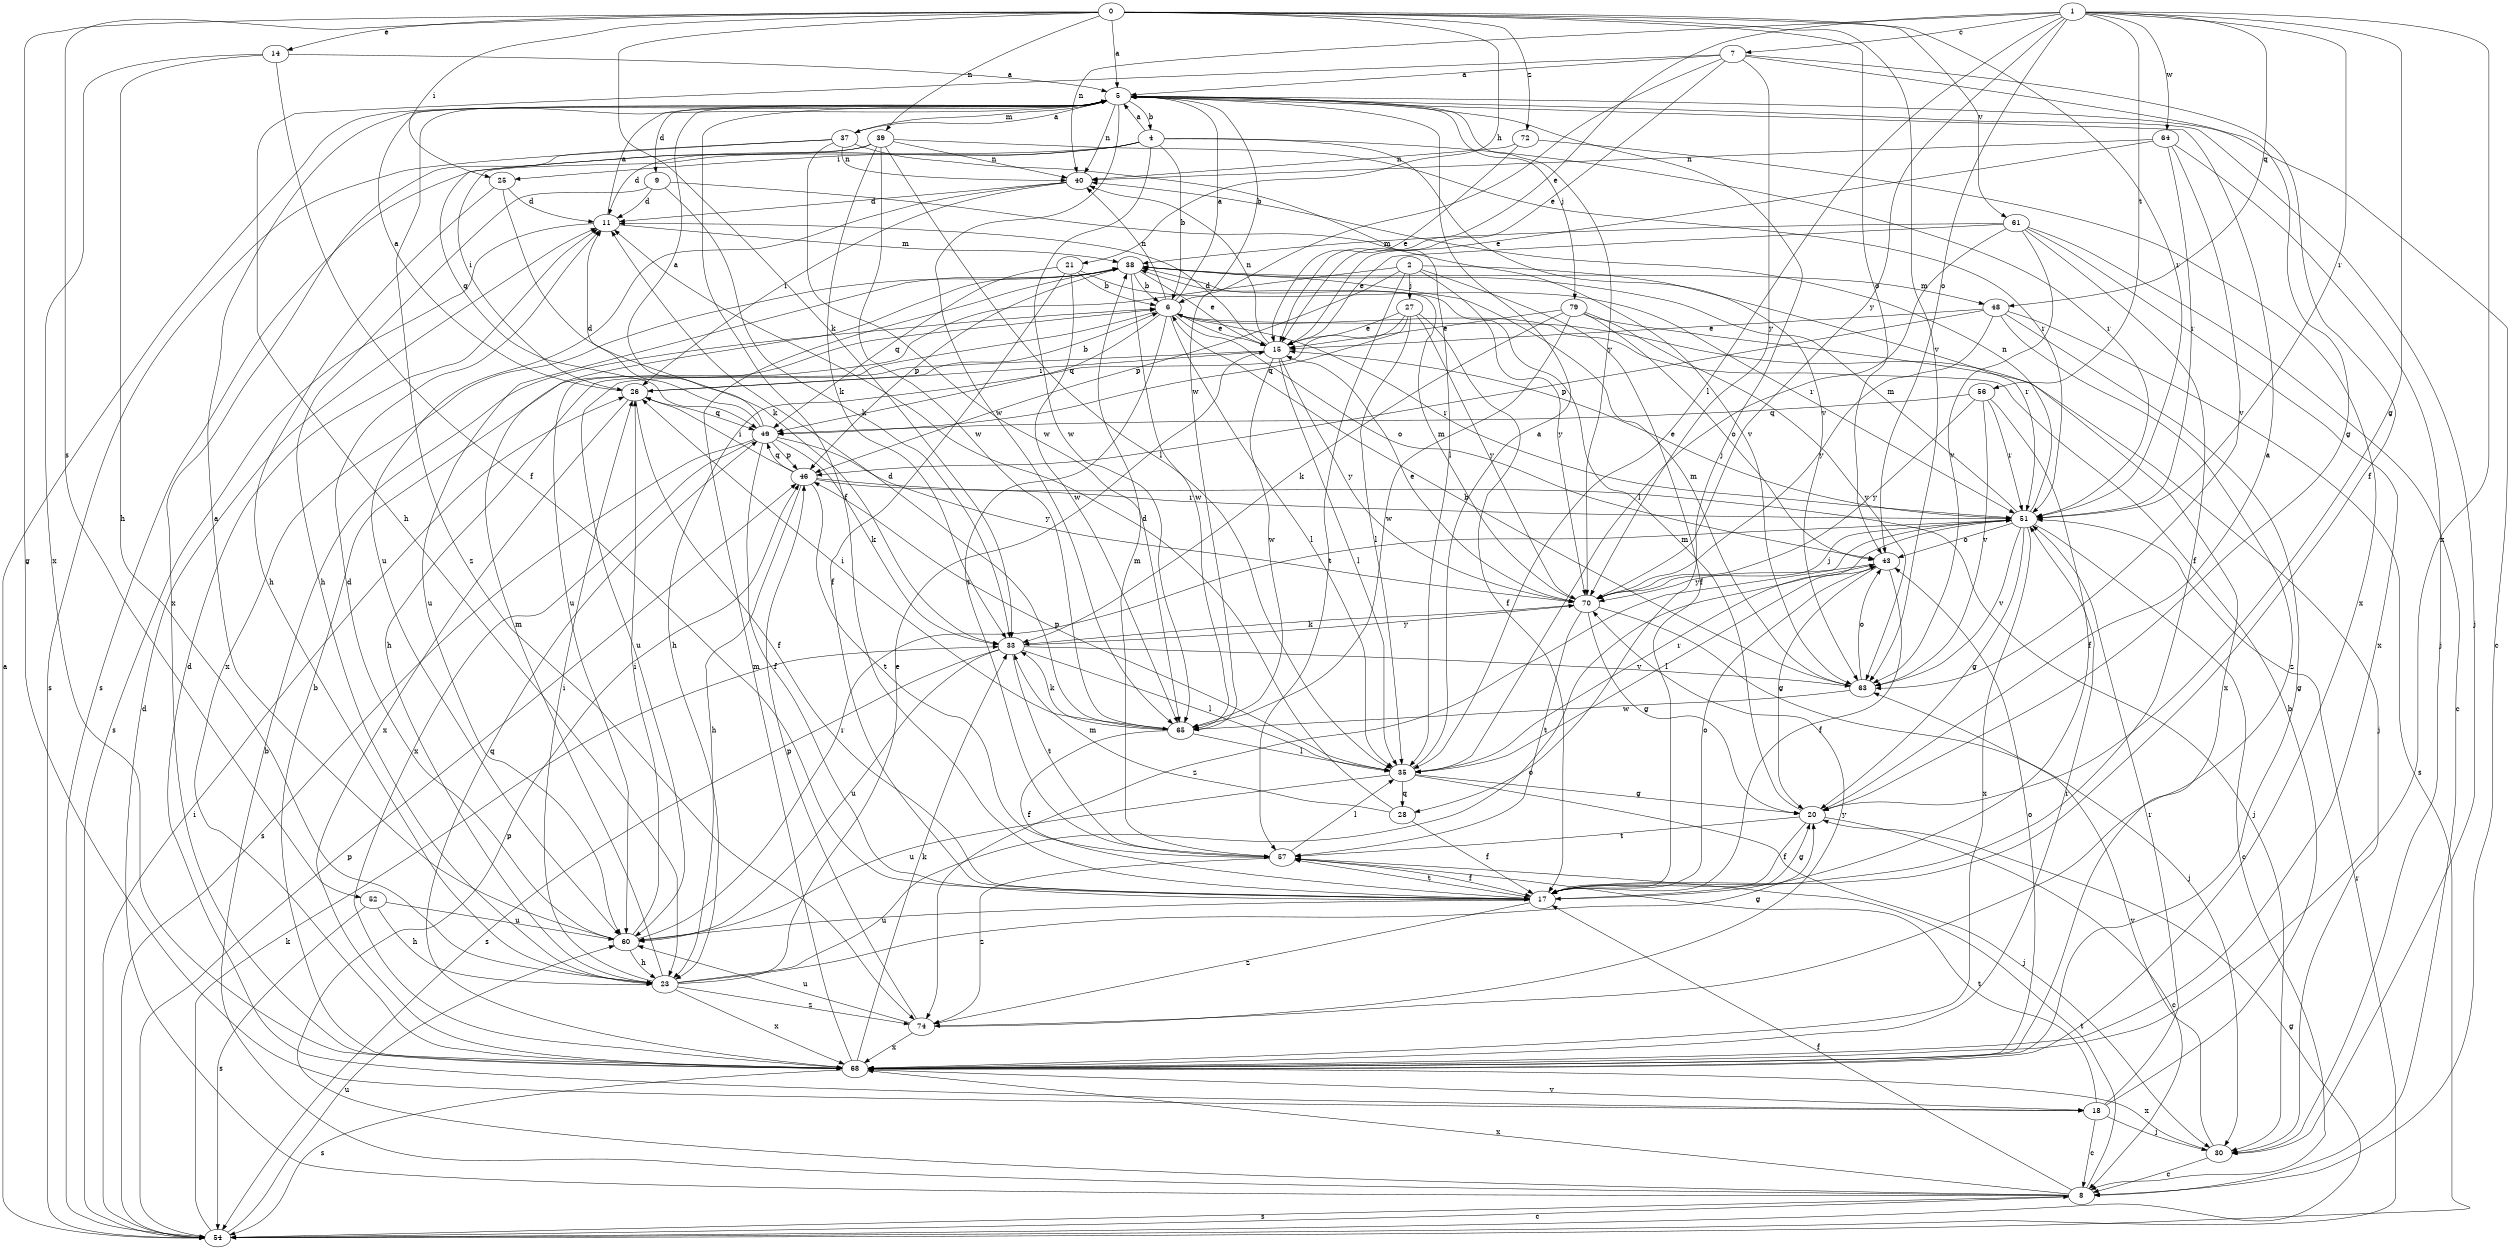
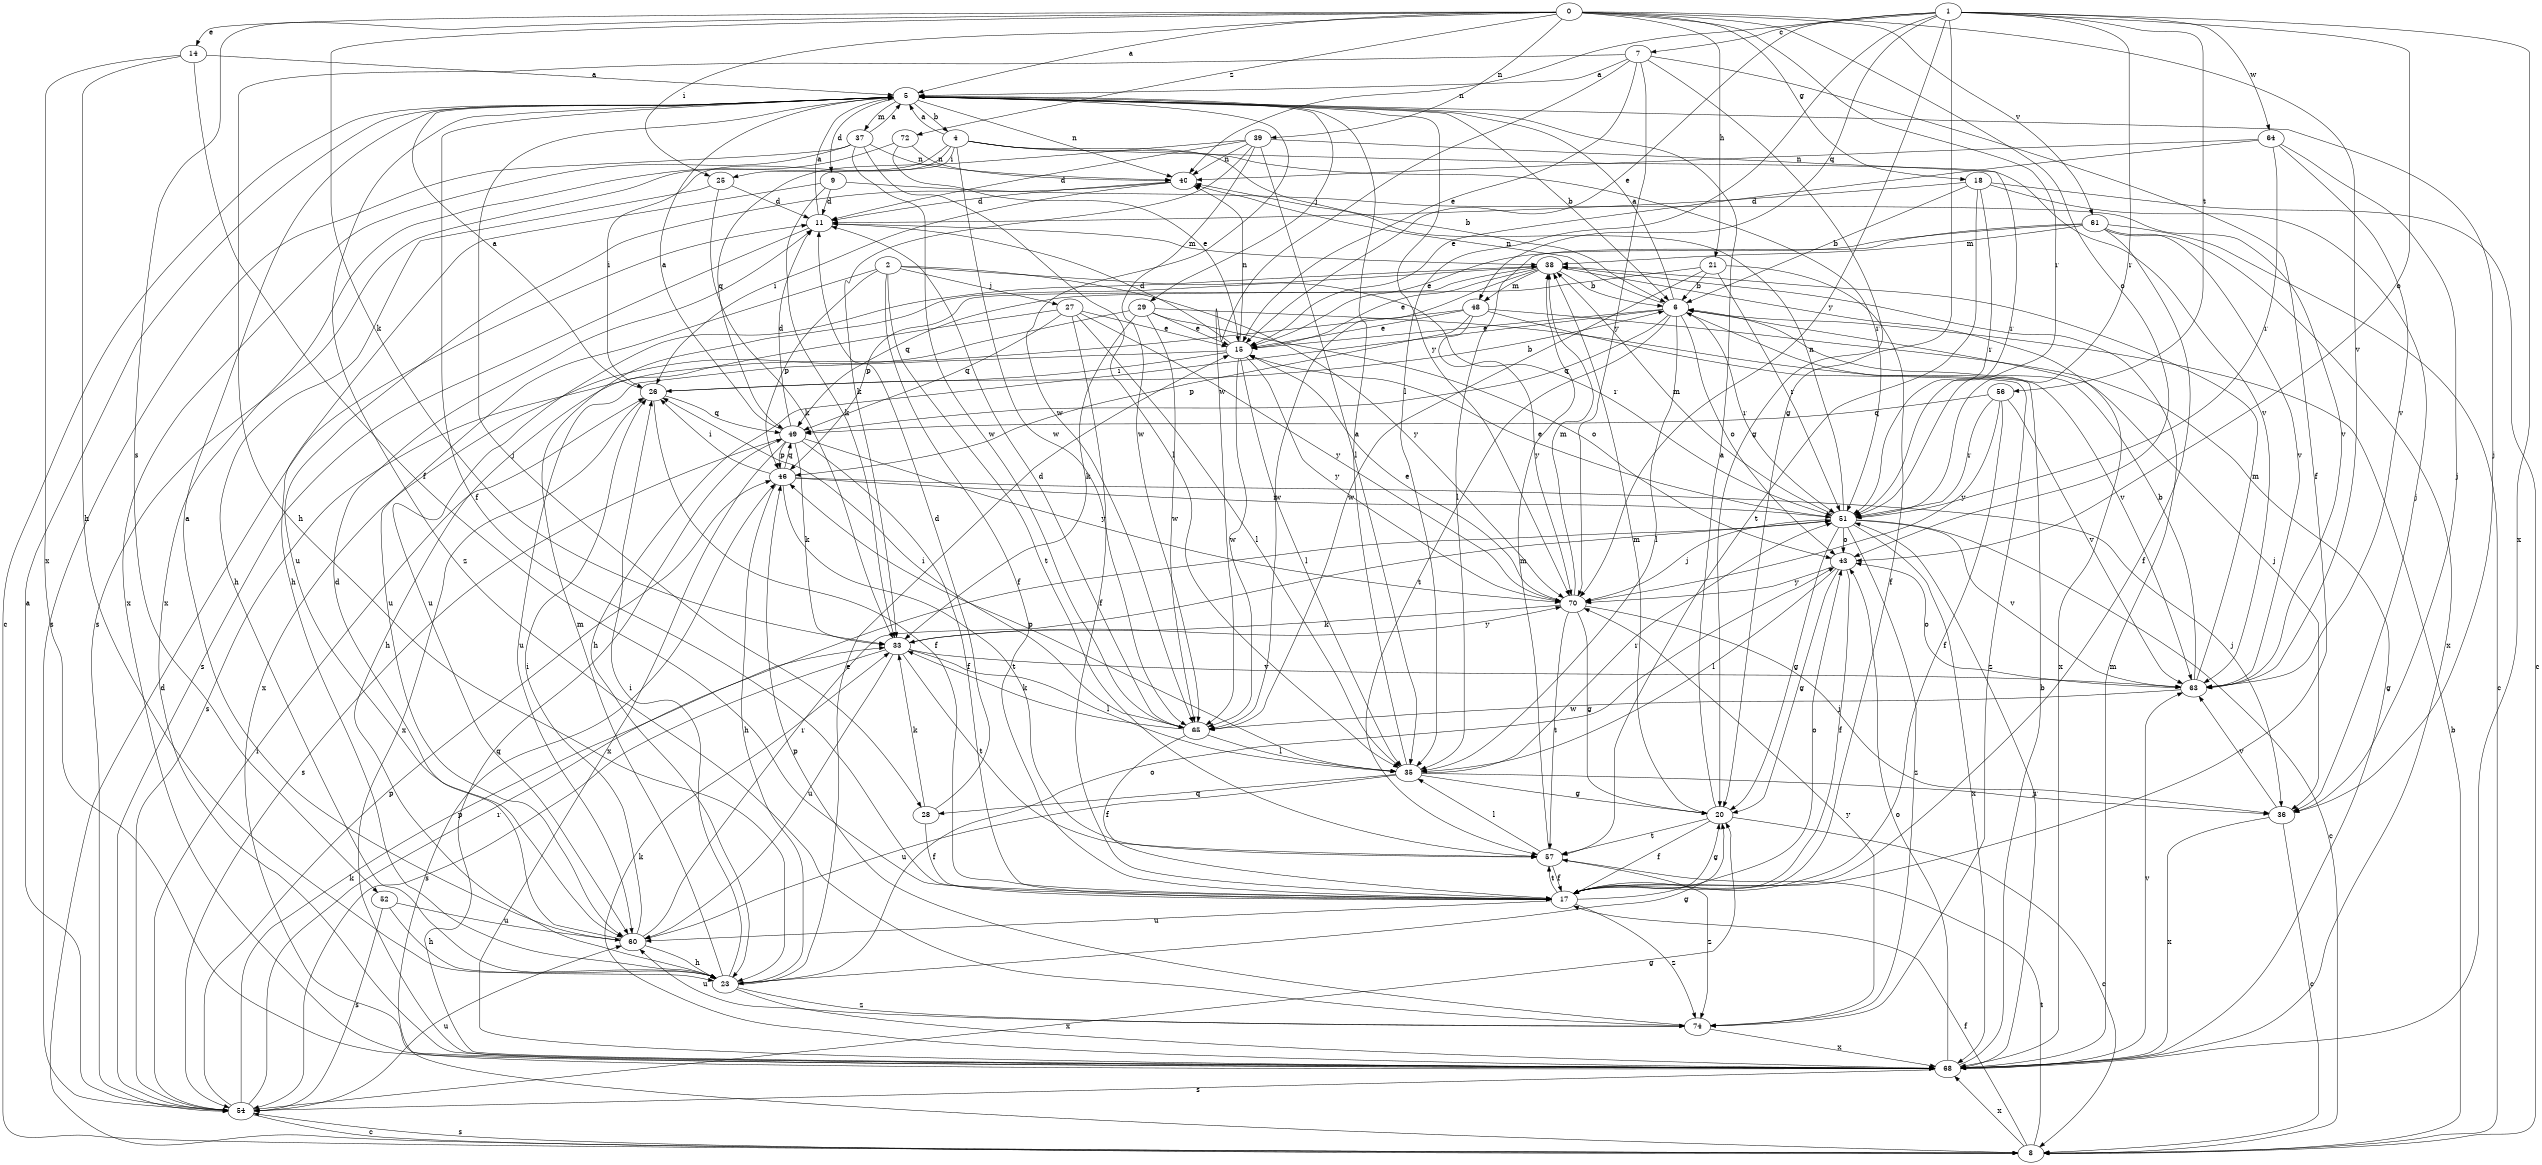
node "79": label "79" -> "29"
edge "28" -> "33": label "m" -> "k"
edge "68" -> "18": now "68" -> "63"
node "30": label "30" -> "36"
